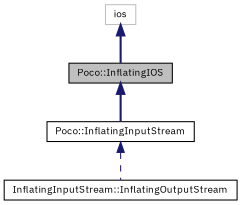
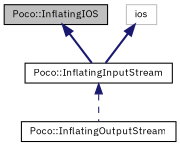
edge "Poco::InflatingIOS" -> "ios": now "Poco::InflatingInputStream" -> "ios"
node "InflatingInputStream::InflatingOutputStream": label "InflatingInputStream::InflatingOutputStream" -> "Poco::InflatingOutputStream"
